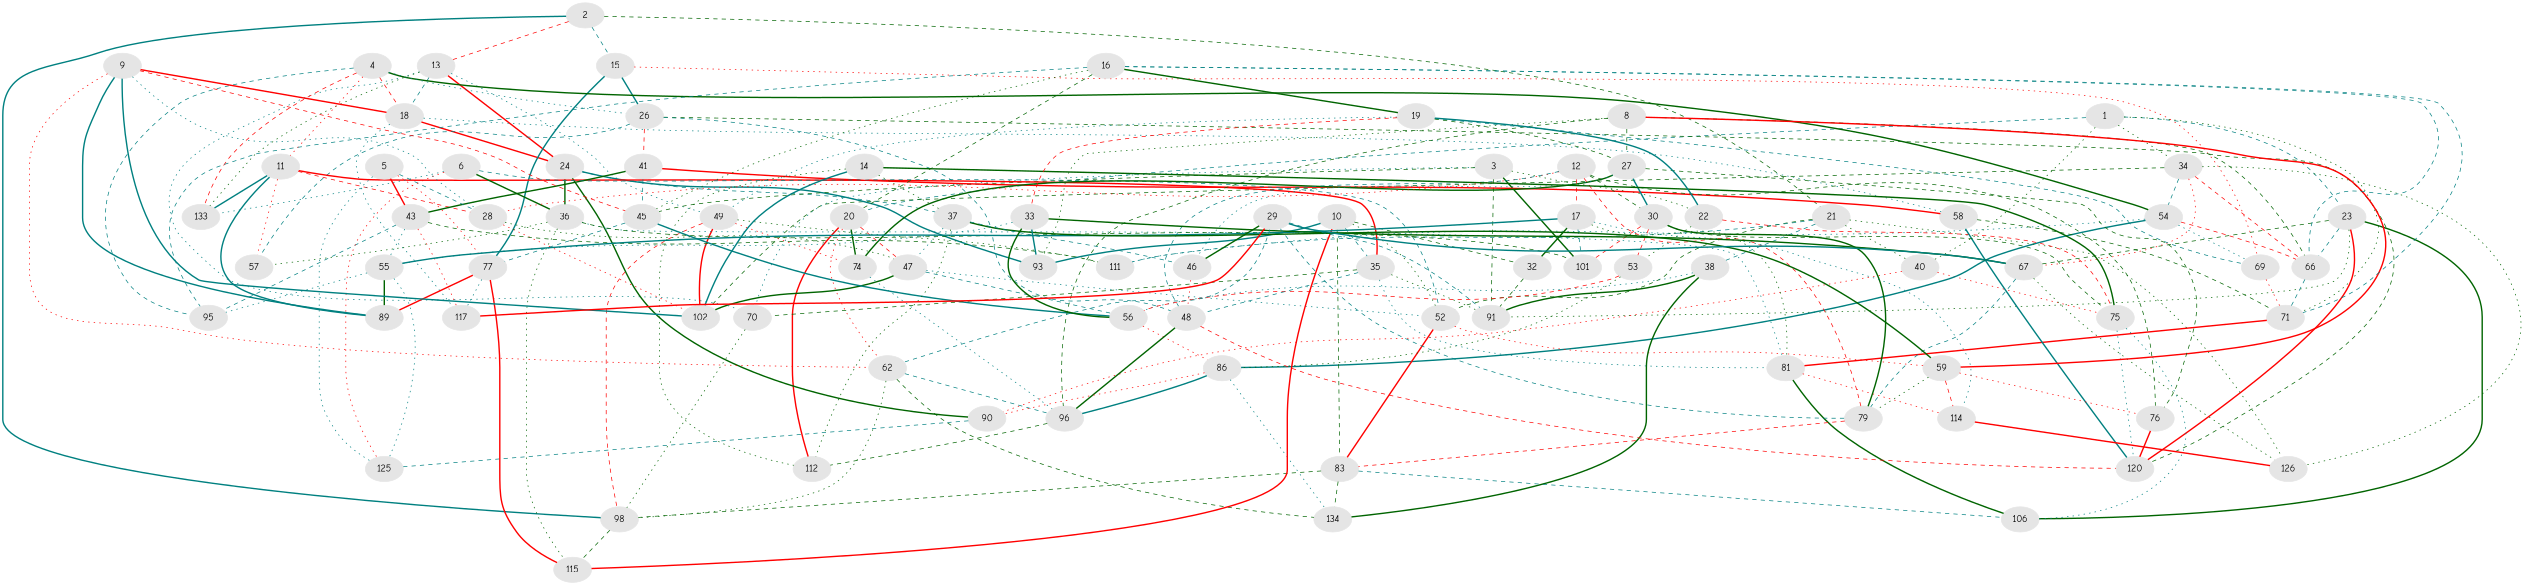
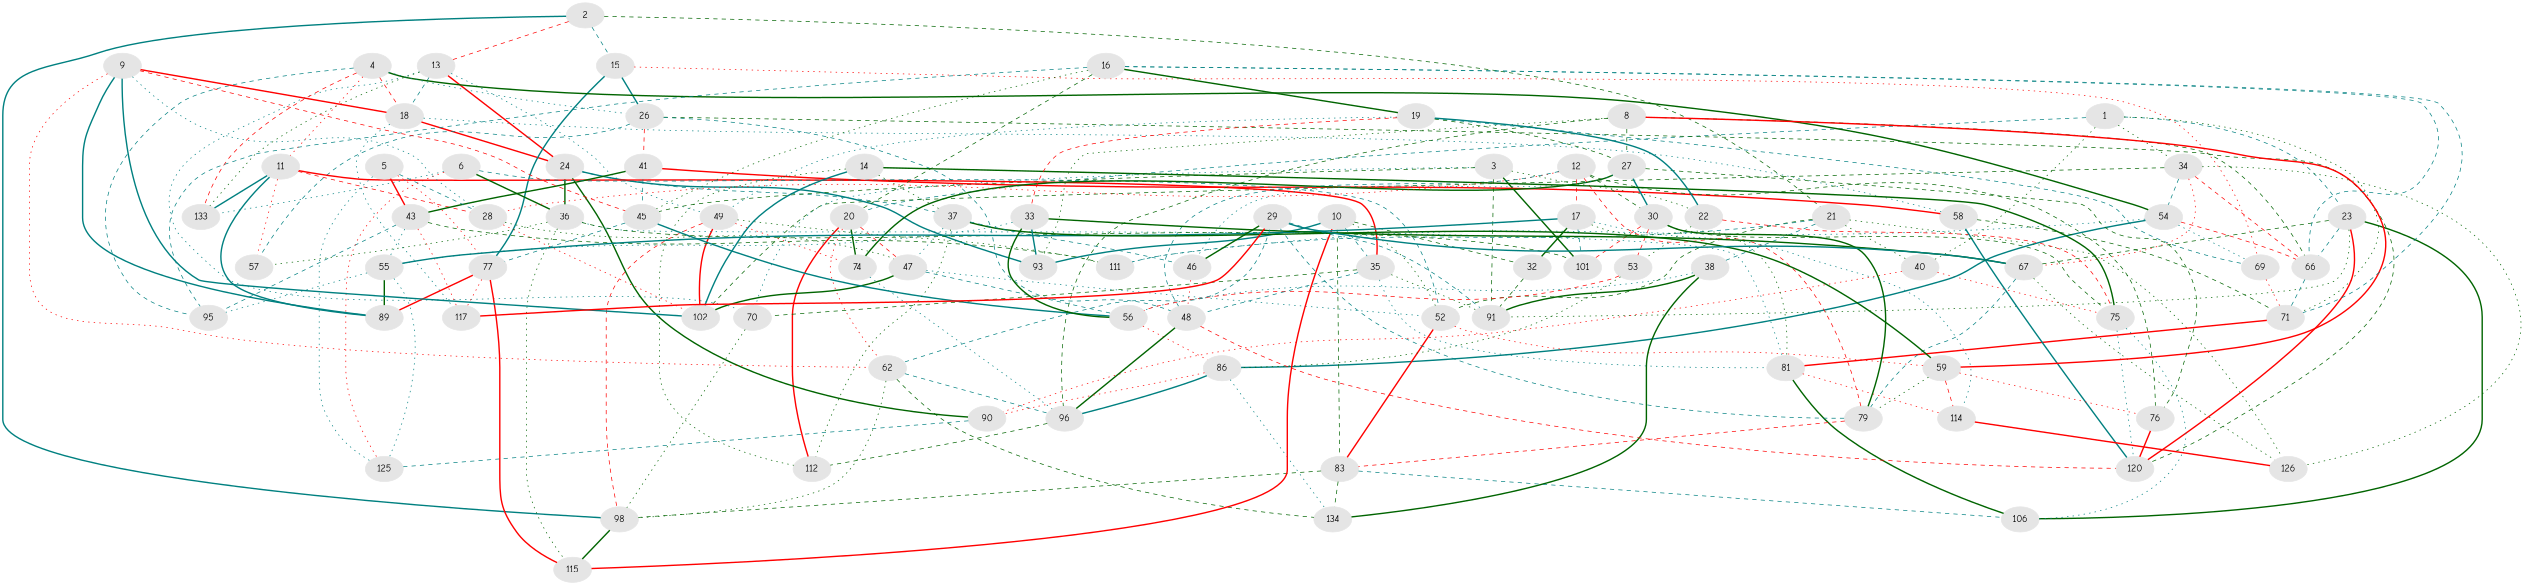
edge "77" -- "117": color teal -> red
edge "98" -- "115": style dashed -> bold
